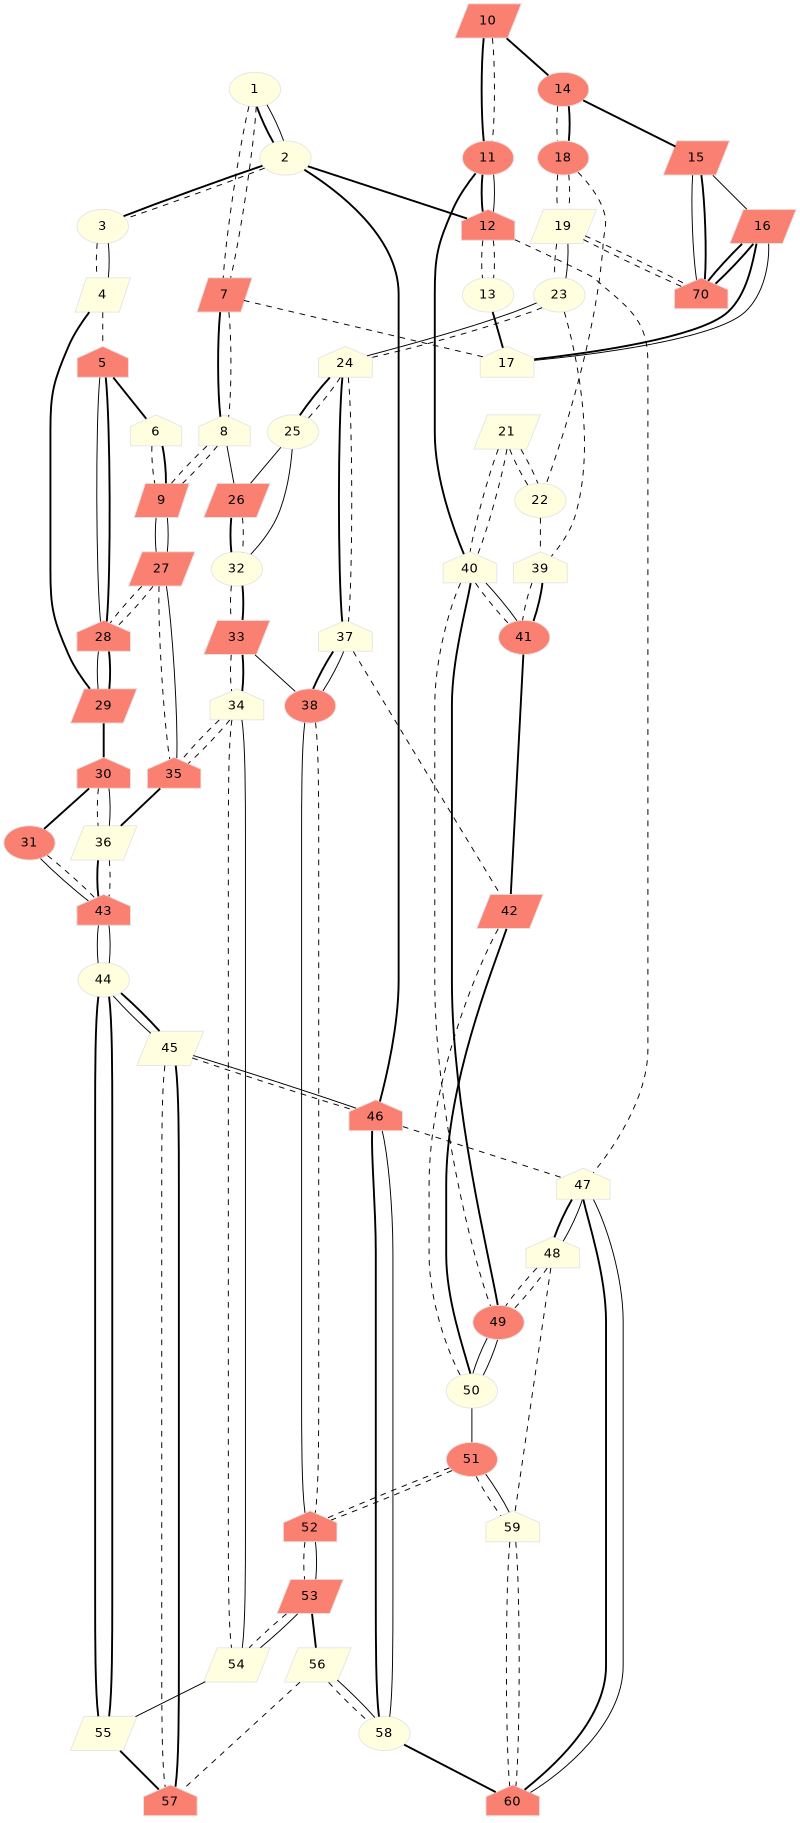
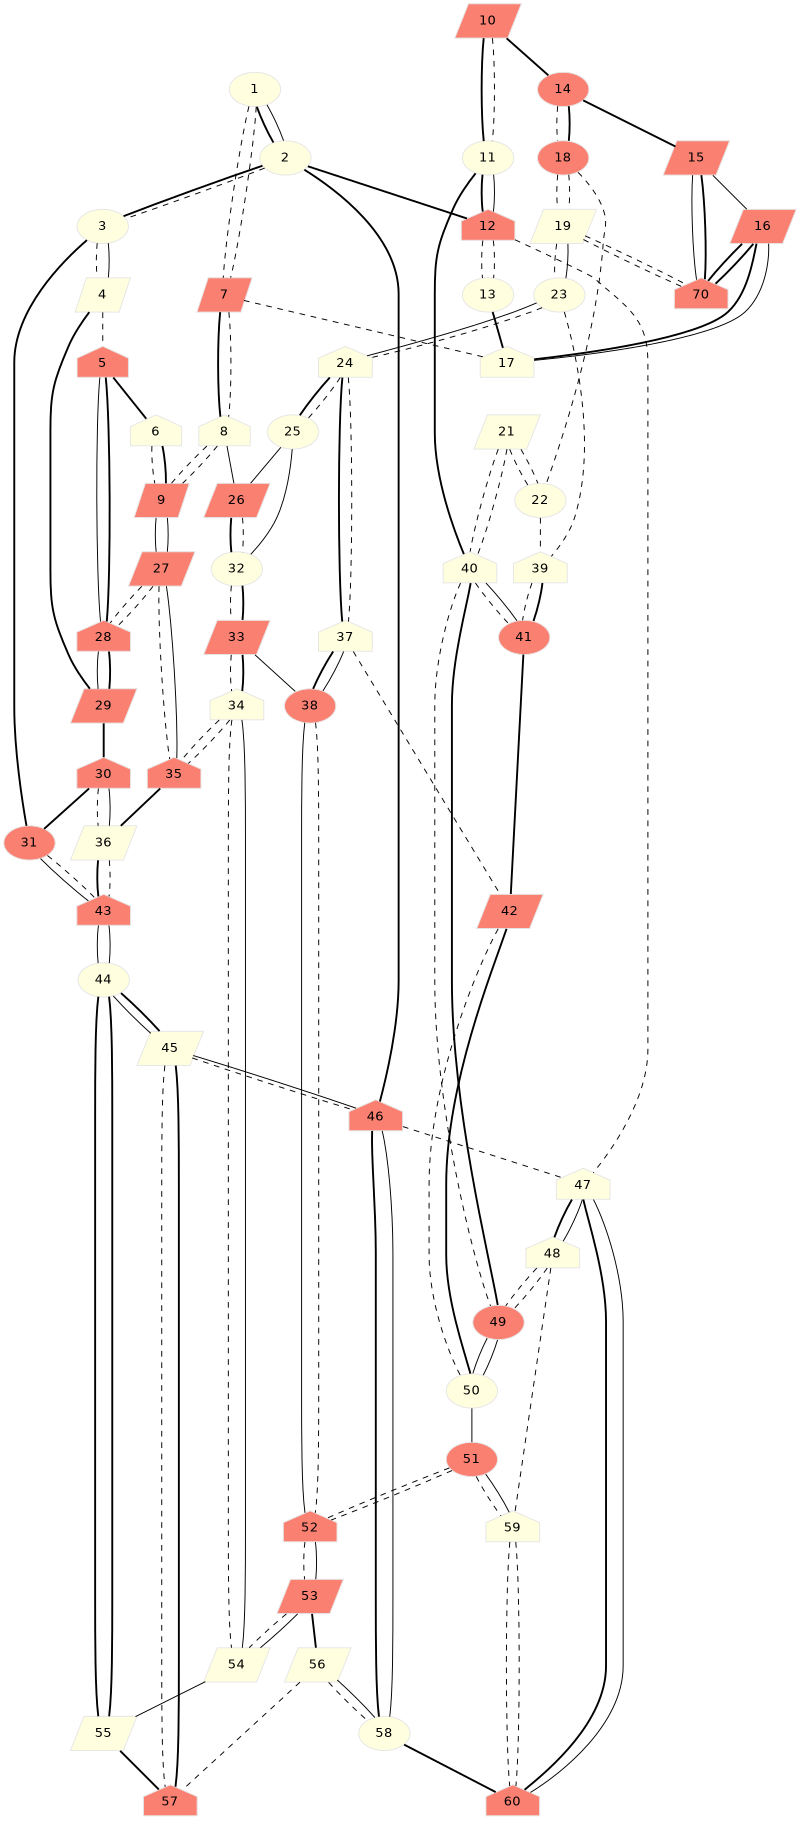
node "11": fillcolor salmon -> lightyellow
edge "3" -- "31": added
